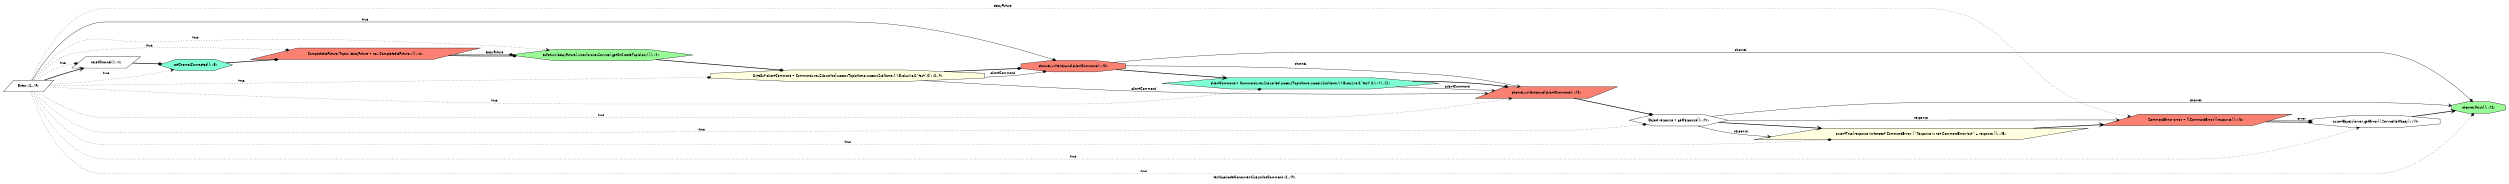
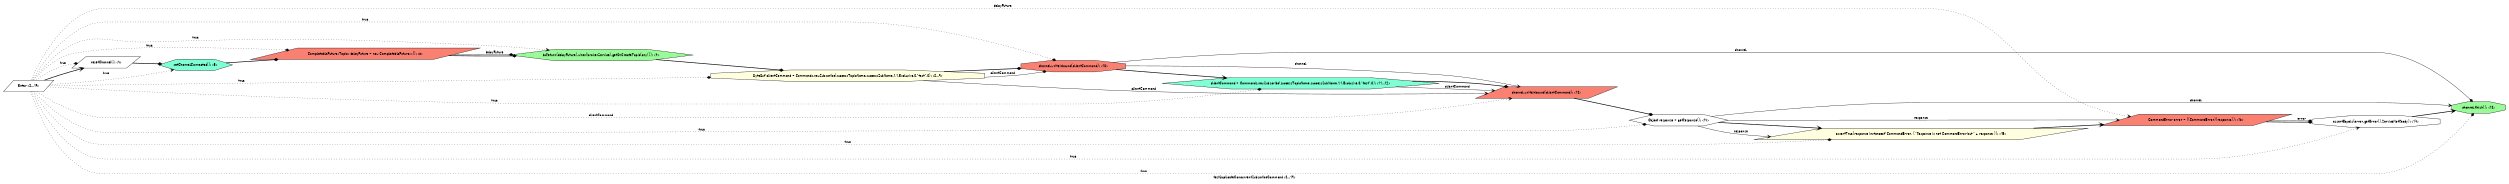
edge "Enter <3...19>" -> "channel.writeInbound(clientCommand); <10>": style solid -> dotted
edge "Enter <3...19>" -> "channel.writeInbound(clientCommand); <13>": label "true" -> "clientCommand"
